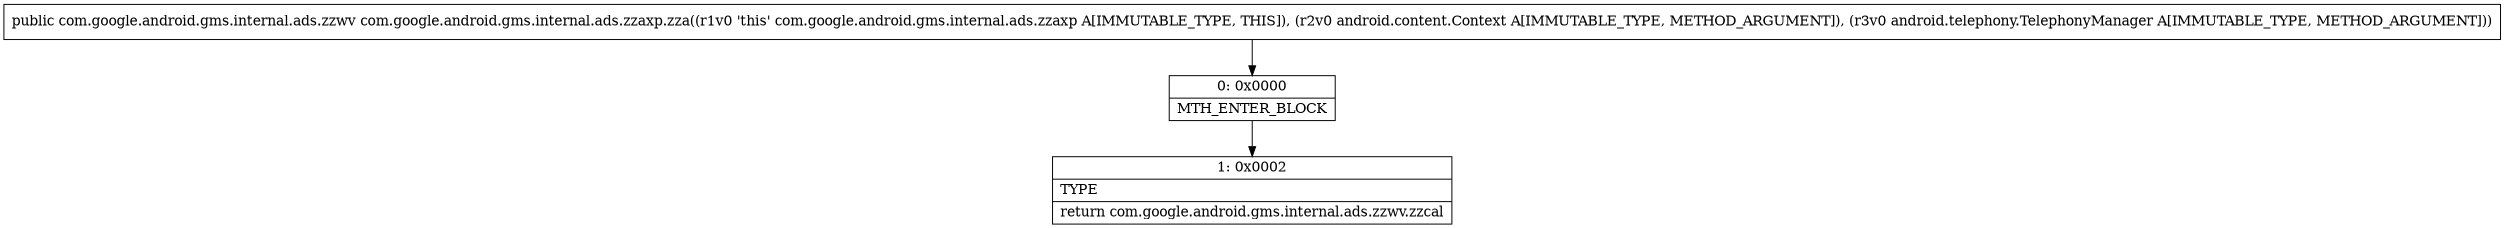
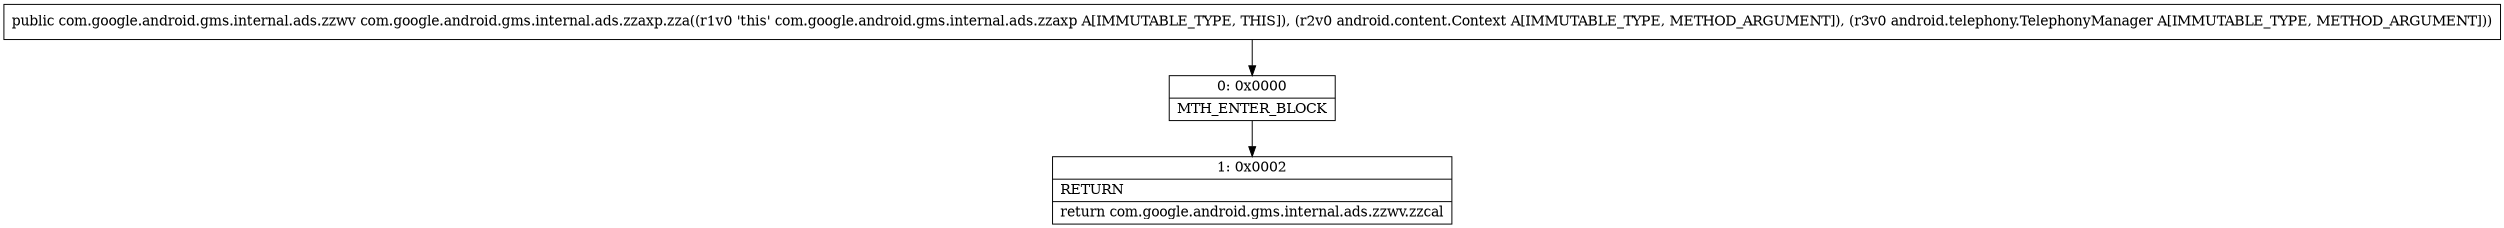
node "1: 0x0002": text "TYPE" -> "RETURN"
